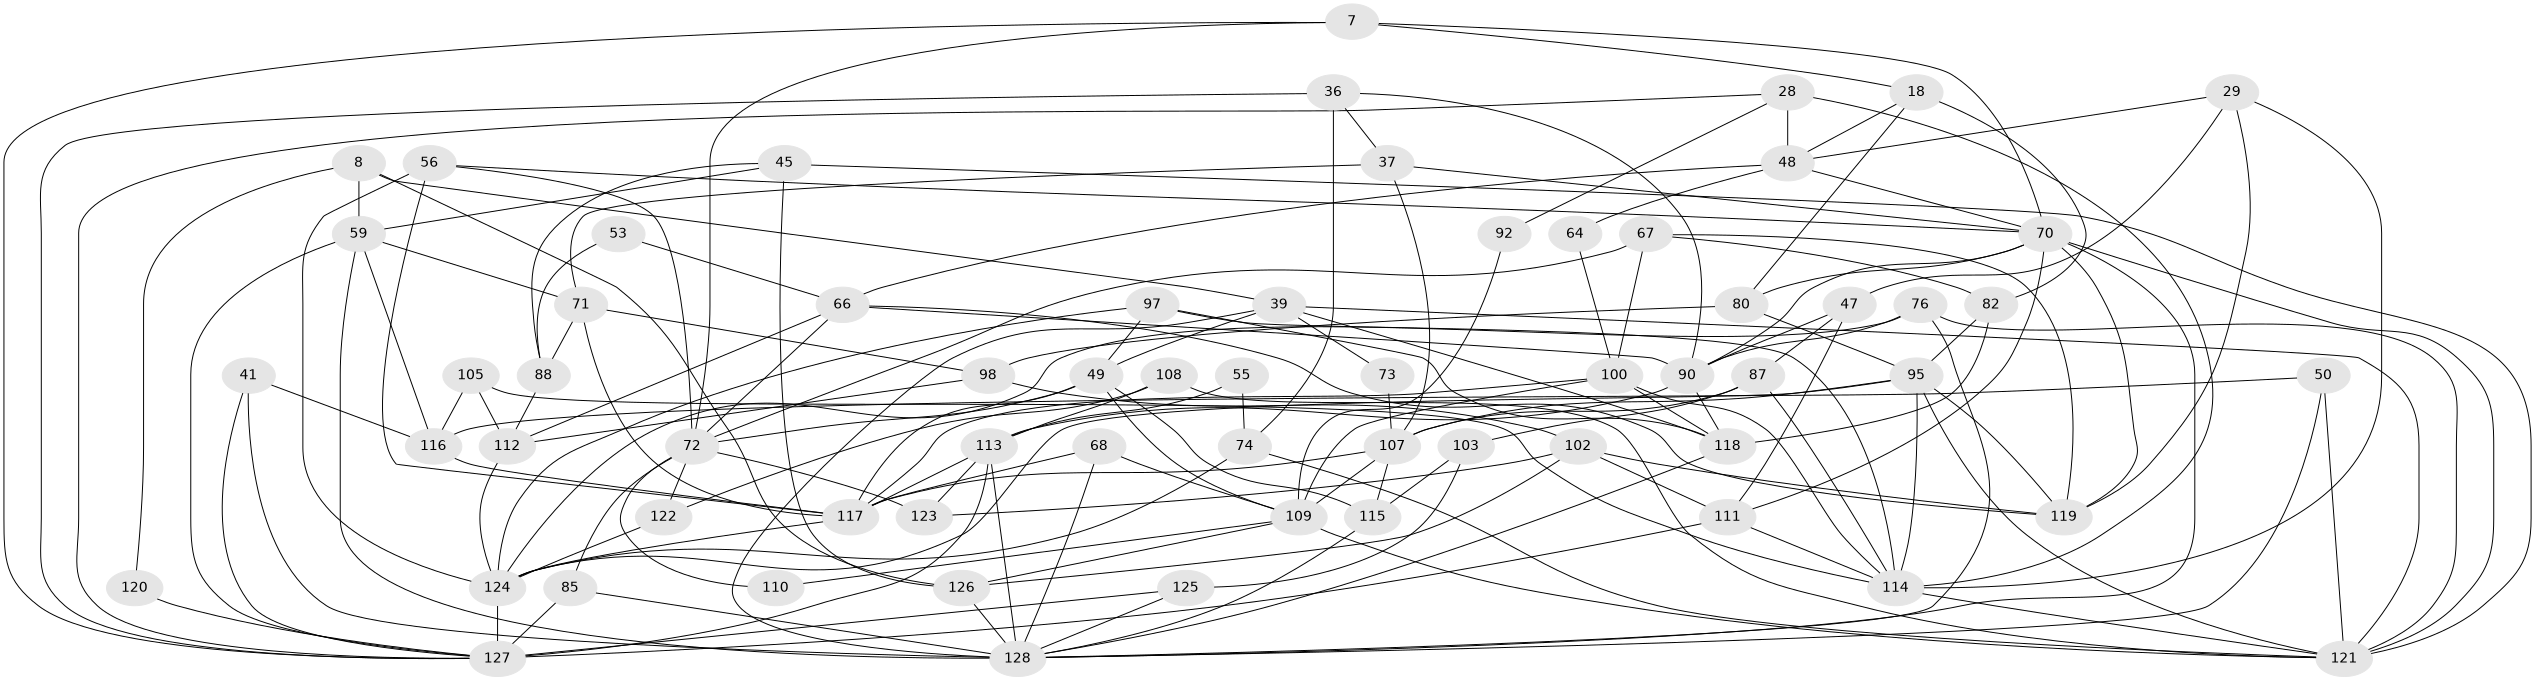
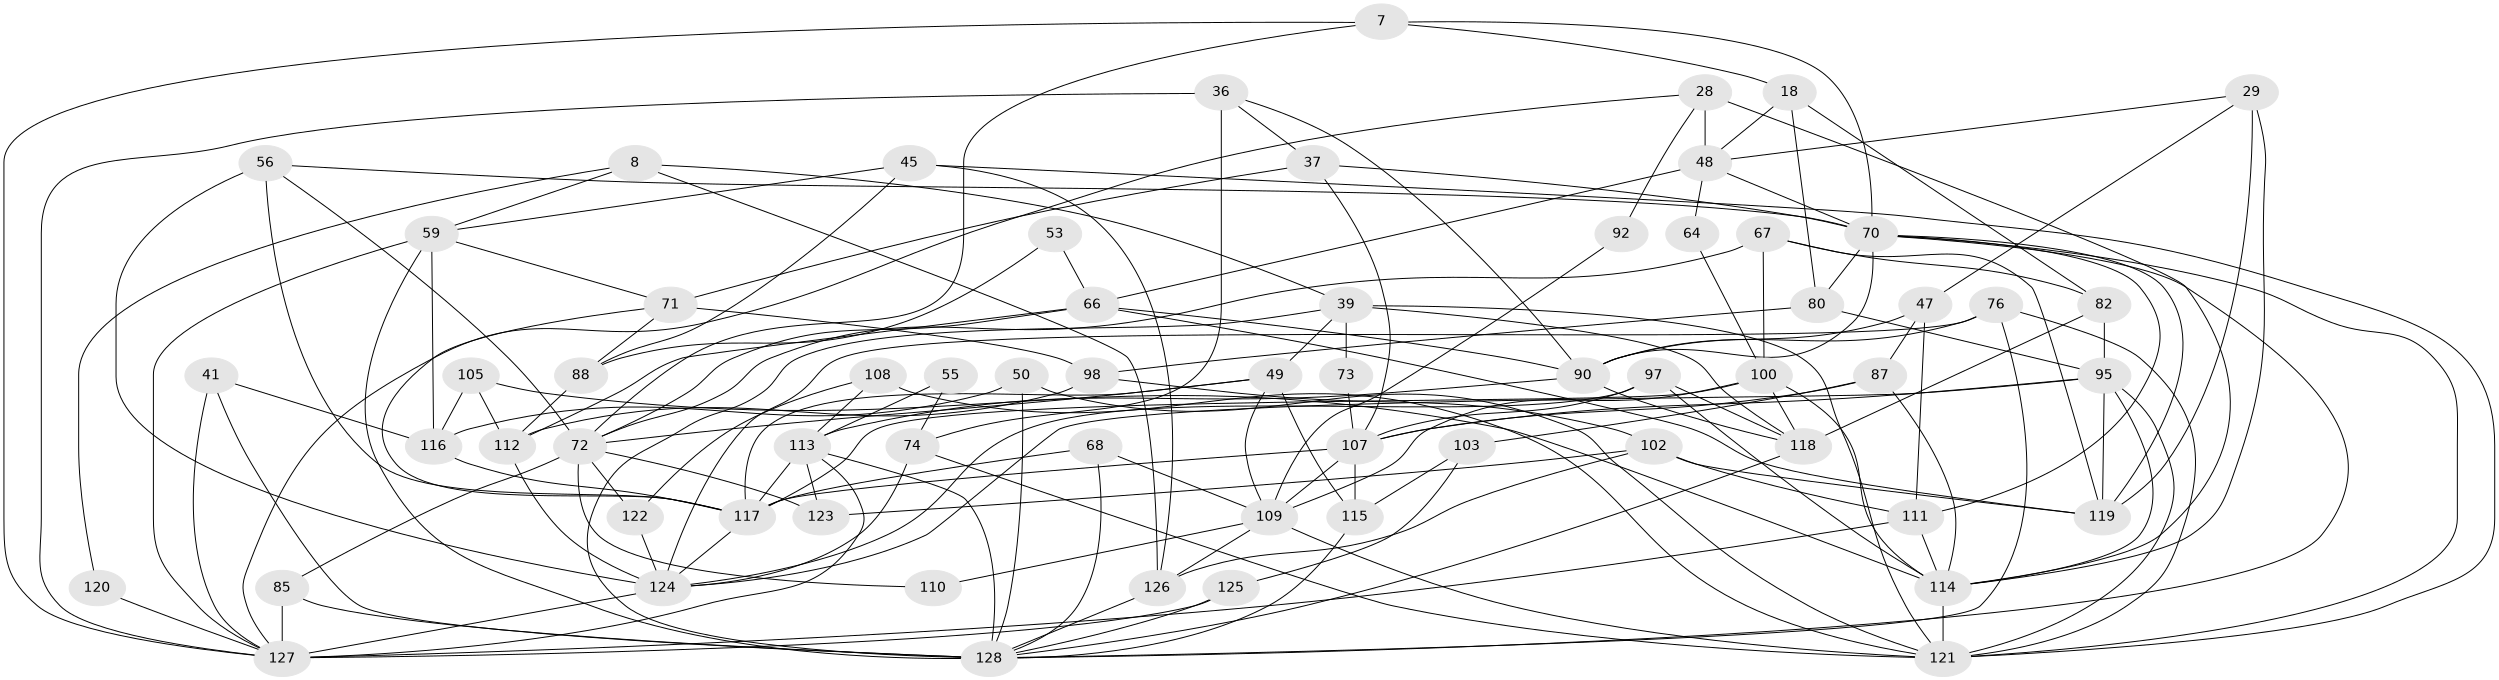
edge "97" -- "49": now "97" -- "107"
